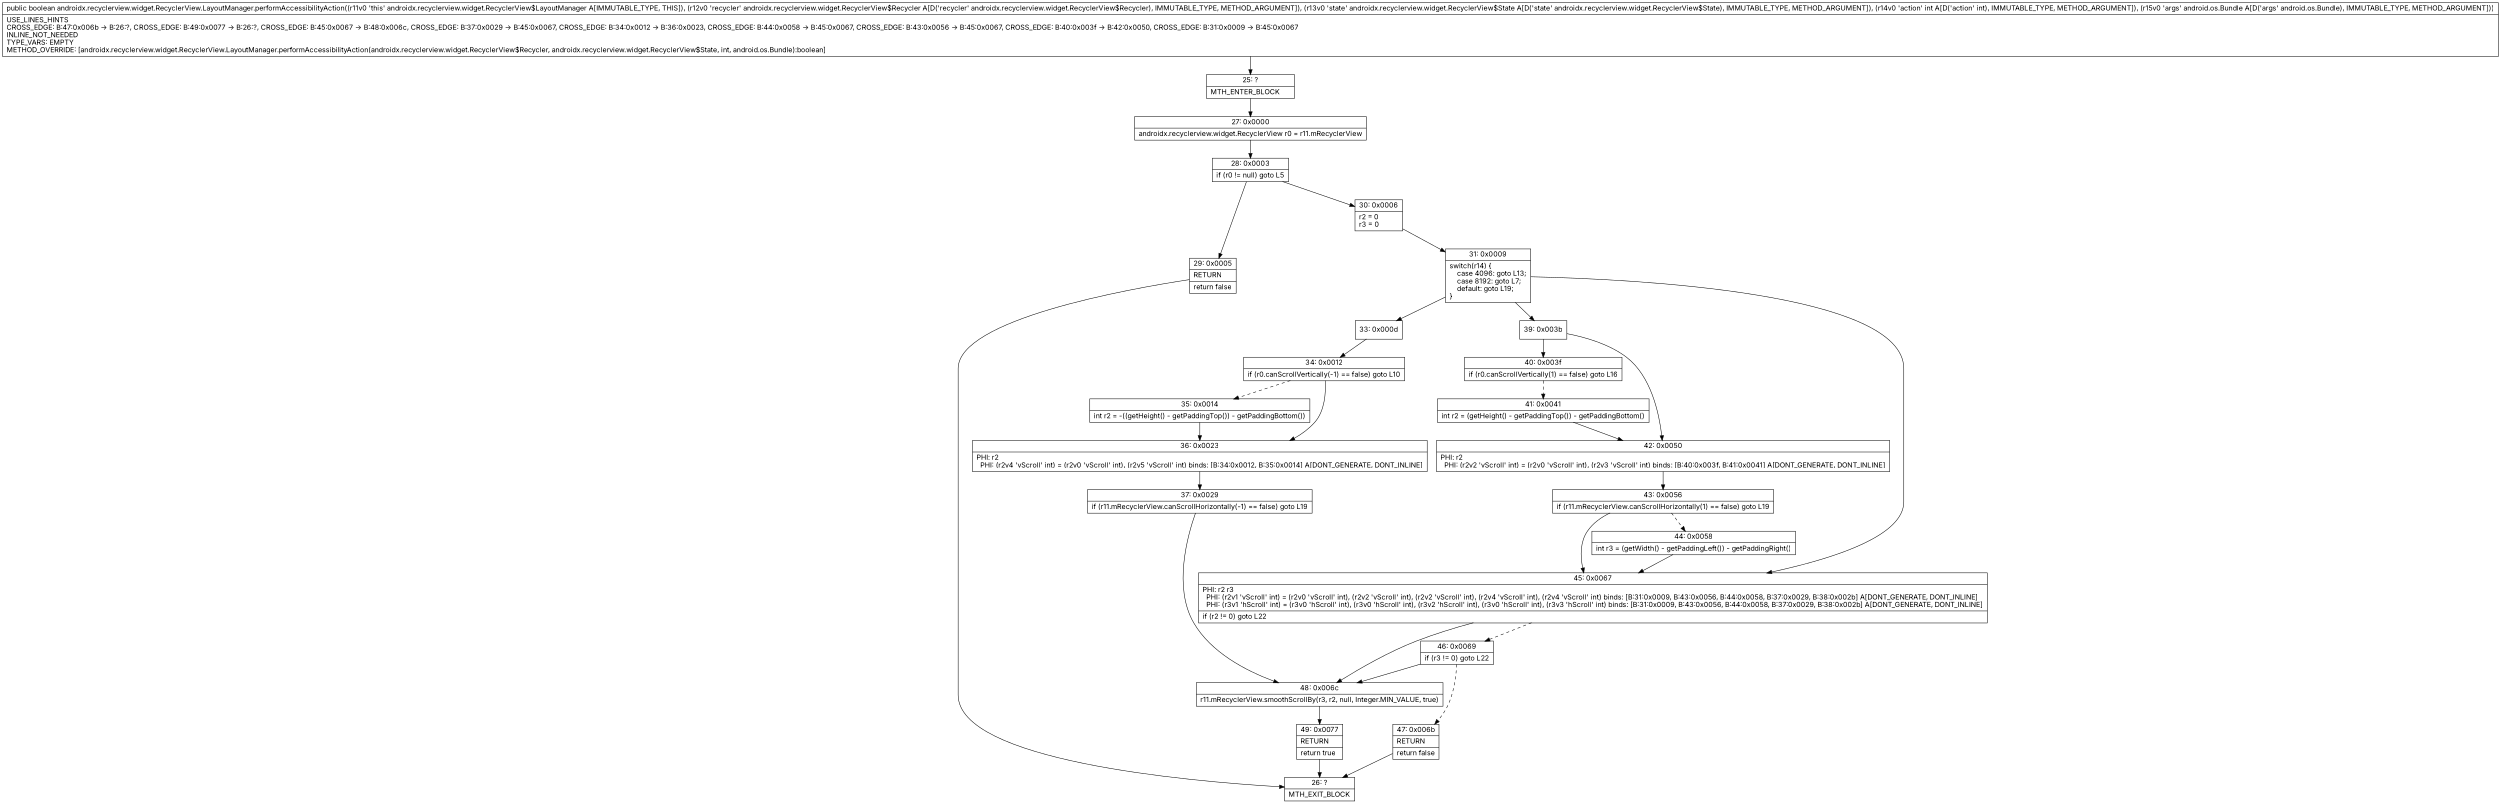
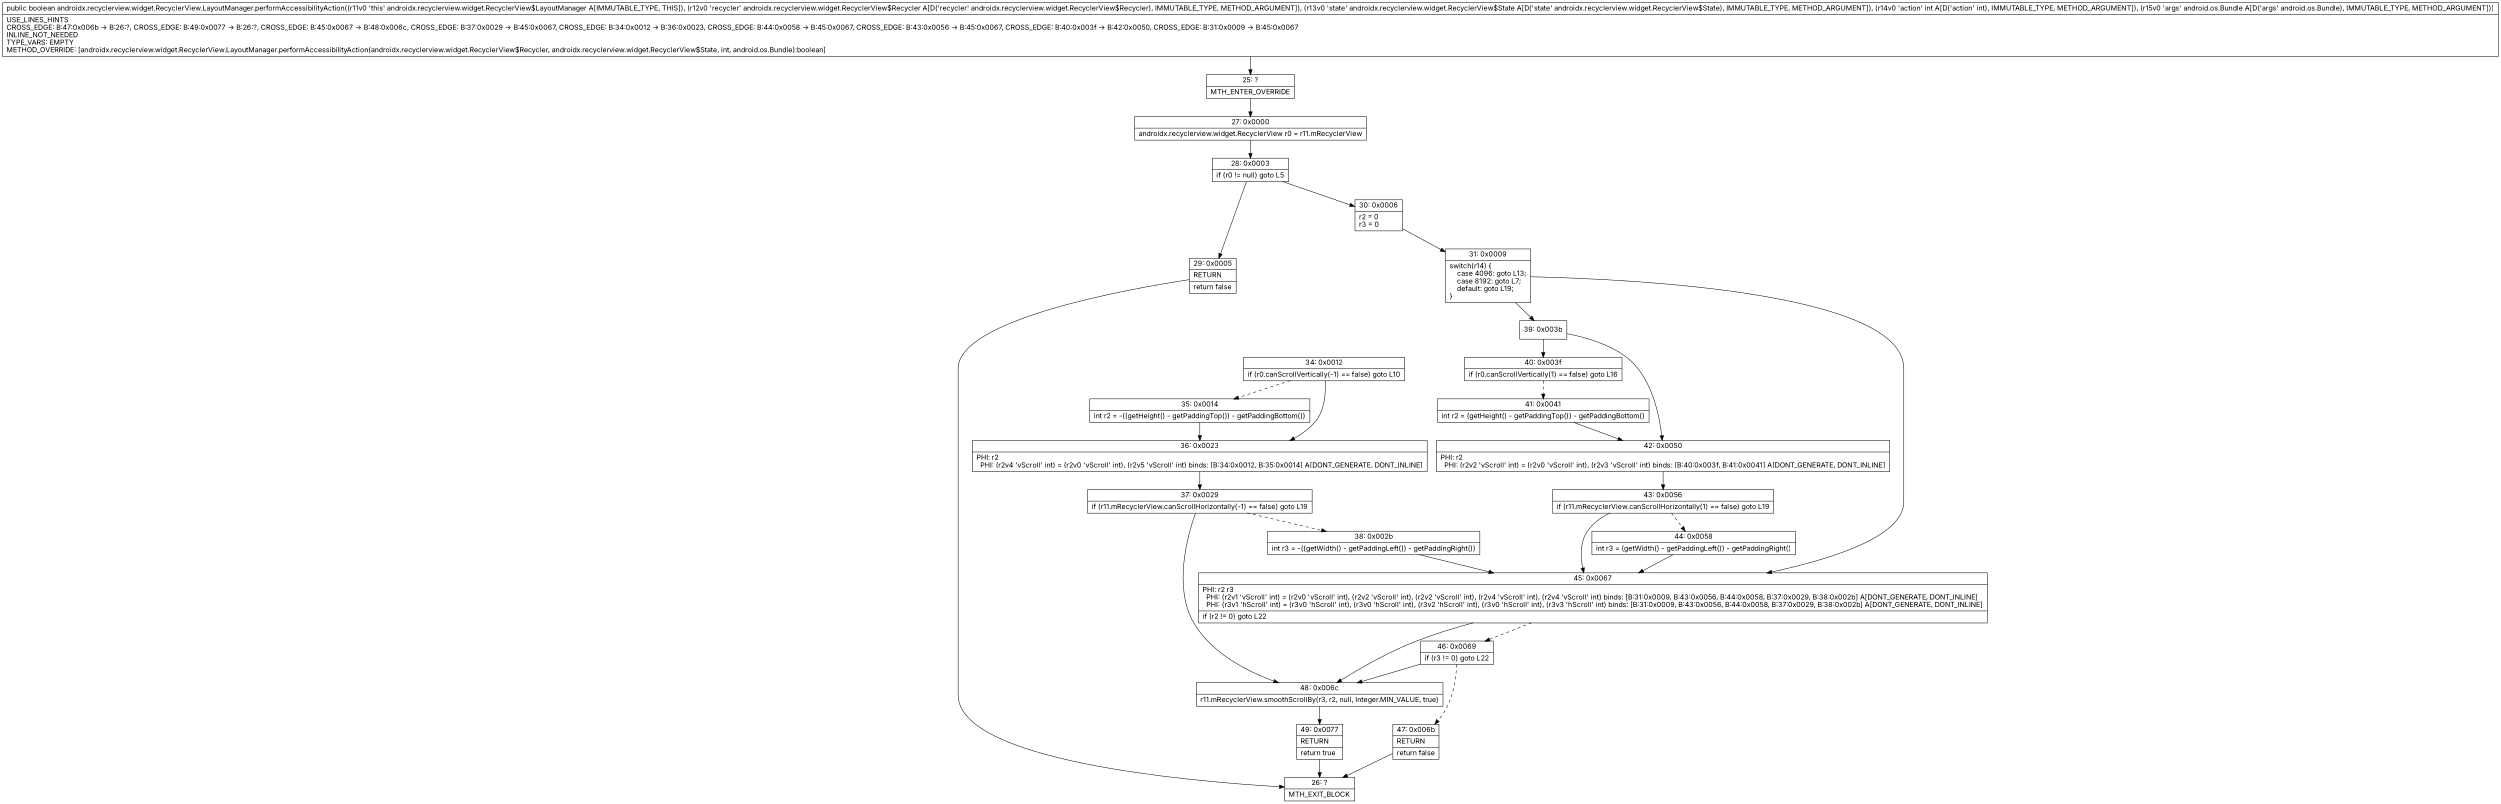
node "25: ?": text "MTH_ENTER_BLOCK" -> "MTH_ENTER_OVERRIDE"
node "33: 0x000d": removed
node "38: 0x002b": added
